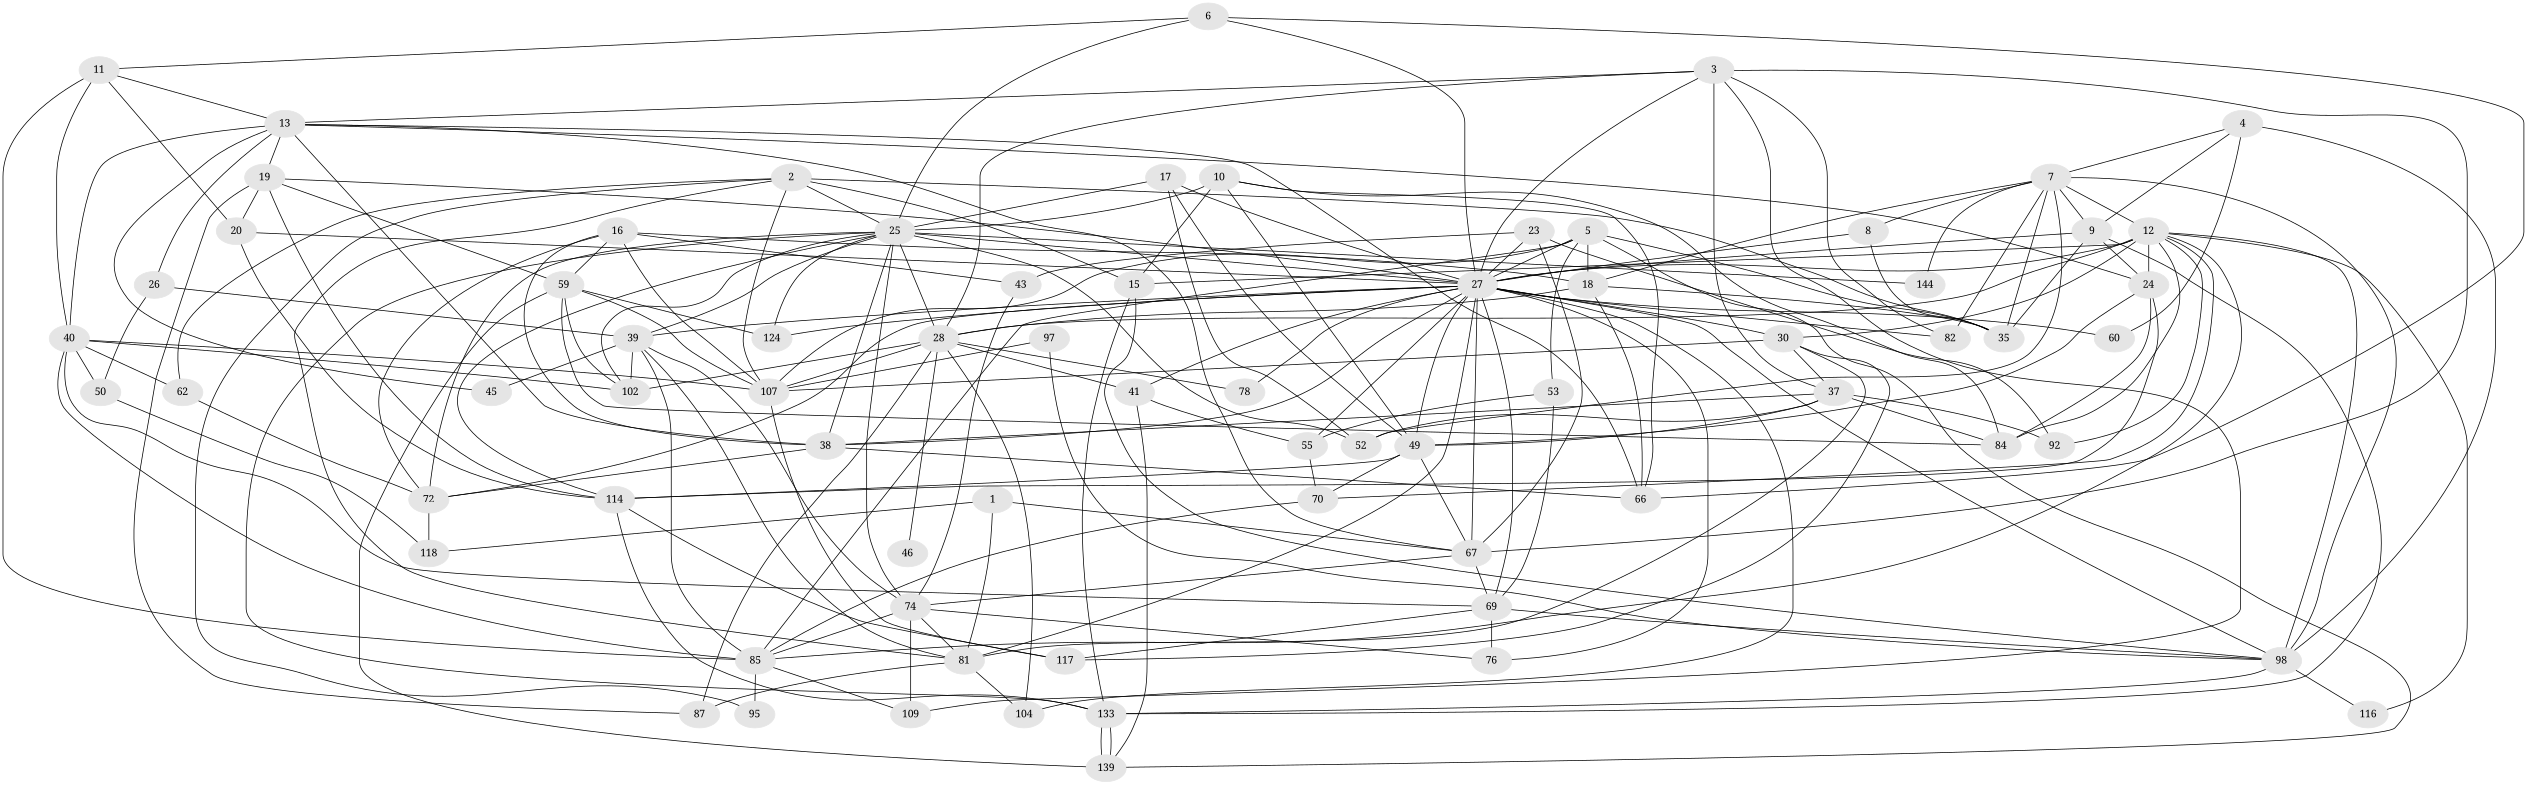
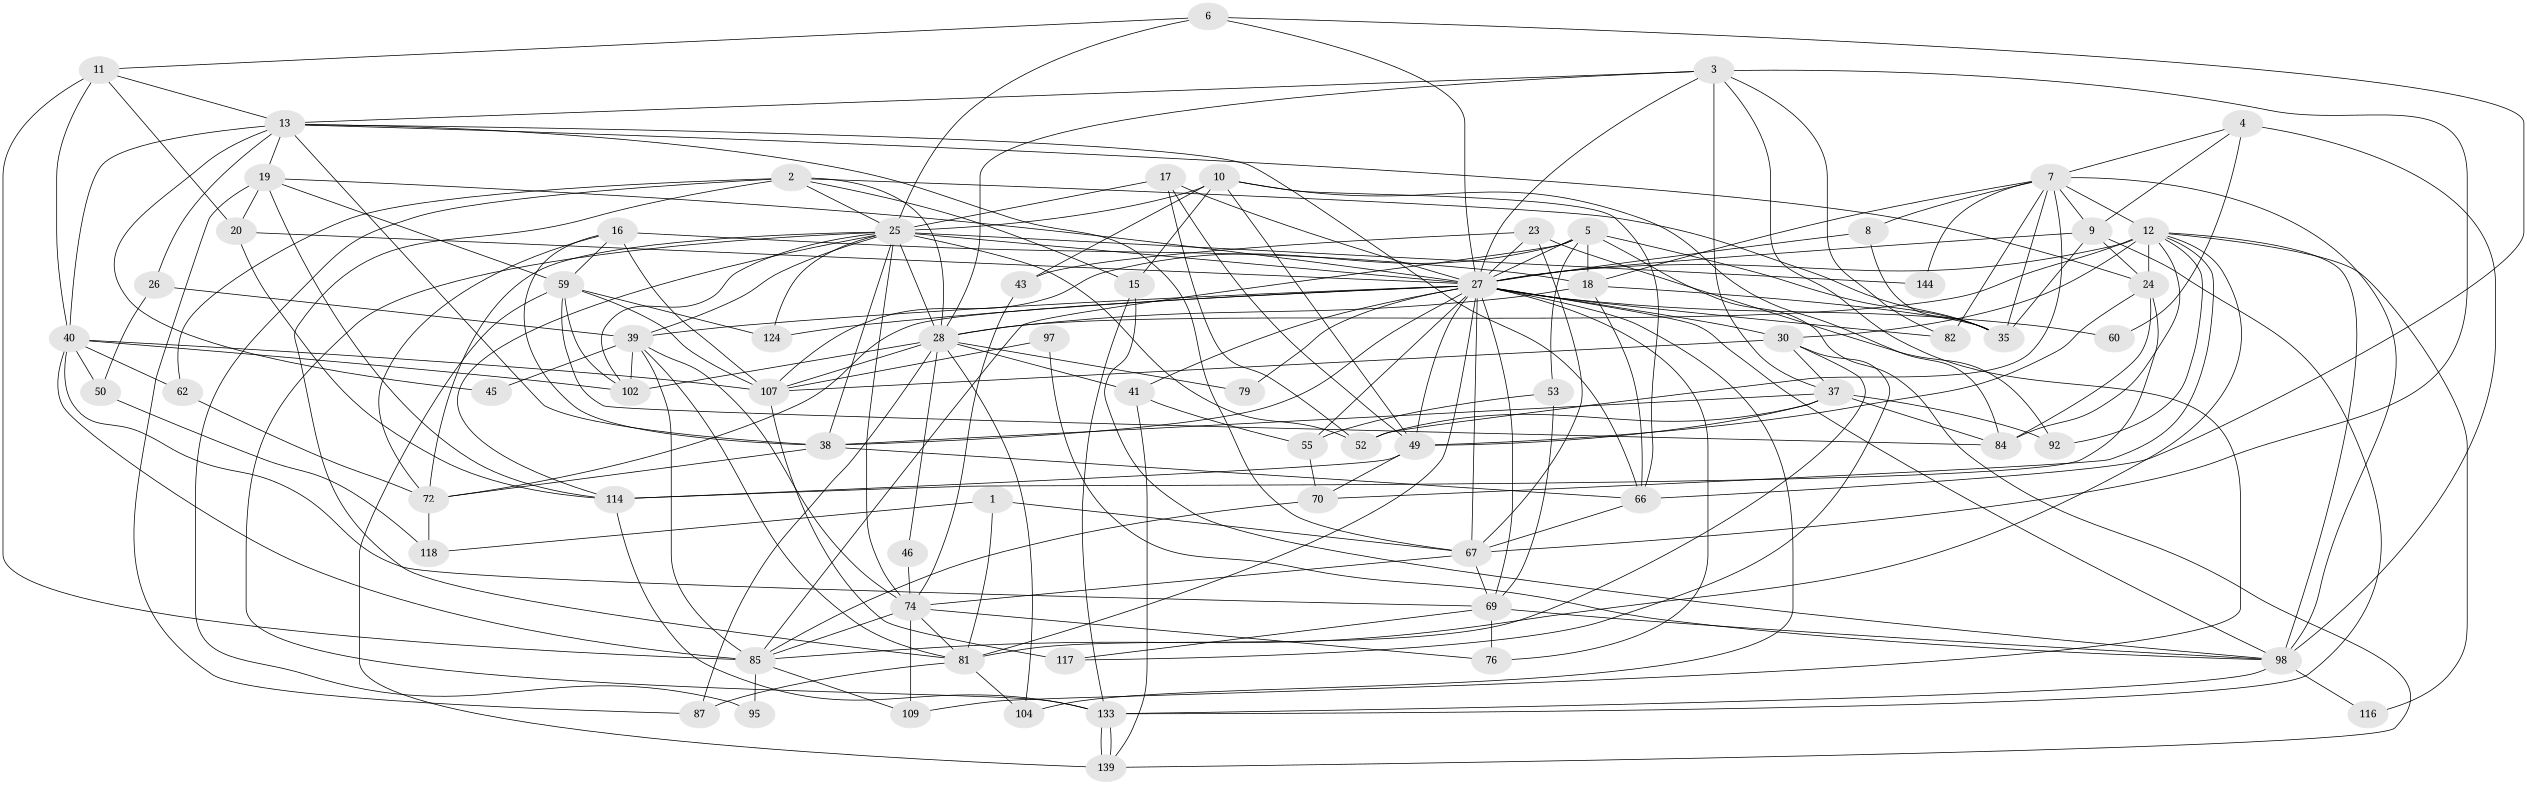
edge "16" -- "43": now "10" -- "43"
edge "12" -- "15": removed
edge "2" -- "107": now "2" -- "28"
node "78": label "78" -> "79"
edge "49" -- "67": now "66" -- "67"
edge "46" -- "74": added
edge "114" -- "117": removed
